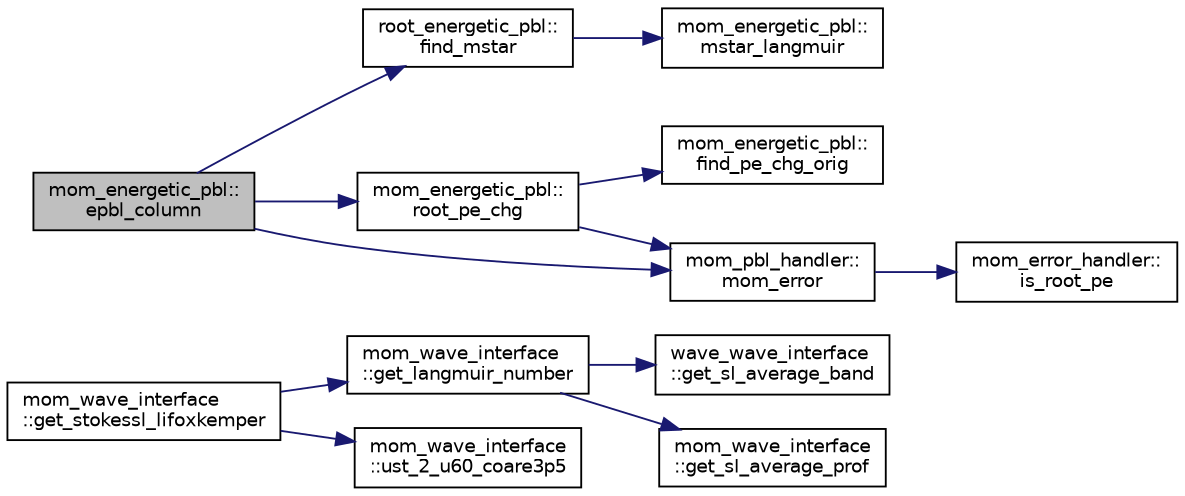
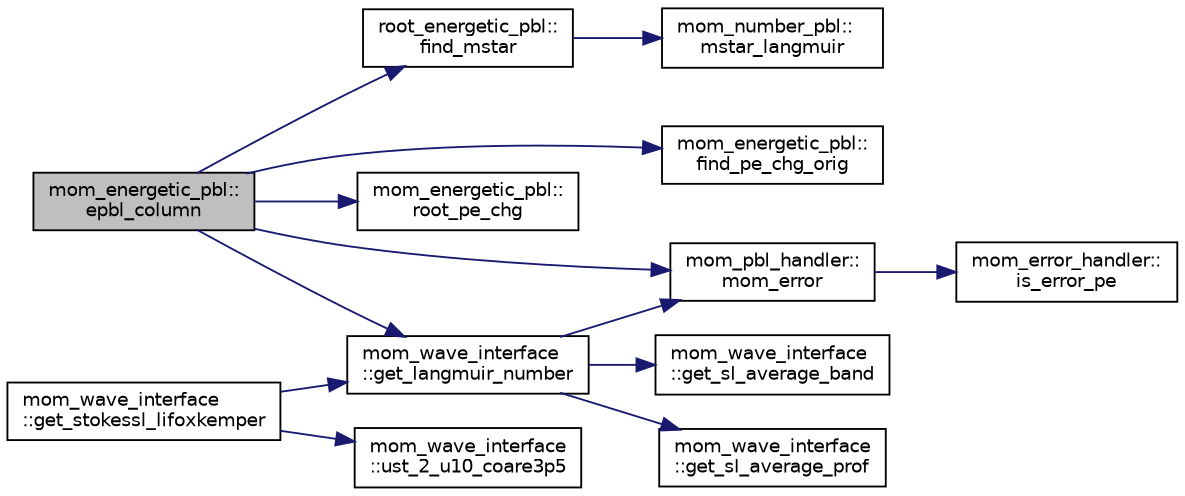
node "mom_energetic_pbl:: mstar_langmuir": label "mom_energetic_pbl:: mstar_langmuir" -> "mom_number_pbl:: mstar_langmuir"
edge "mom_energetic_pbl:: root_pe_chg" -> "mom_energetic_pbl:: find_pe_chg_orig": now "mom_energetic_pbl:: epbl_column" -> "mom_energetic_pbl:: find_pe_chg_orig"
edge "mom_energetic_pbl:: root_pe_chg" -> "mom_pbl_handler:: mom_error": now "mom_wave_interface ::get_langmuir_number" -> "mom_pbl_handler:: mom_error"
node "mom_error_handler:: is_root_pe": label "mom_error_handler:: is_root_pe" -> "mom_error_handler:: is_error_pe"
edge "mom_energetic_pbl:: epbl_column" -> "mom_wave_interface ::get_langmuir_number": added
node "wave_wave_interface ::get_sl_average_band": label "wave_wave_interface ::get_sl_average_band" -> "mom_wave_interface ::get_sl_average_band"
node "mom_wave_interface ::ust_2_u60_coare3p5": label "mom_wave_interface ::ust_2_u60_coare3p5" -> "mom_wave_interface ::ust_2_u10_coare3p5"
